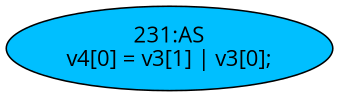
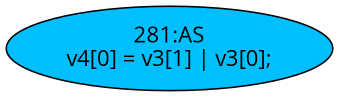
node "231:AS v4[0] = v3[1] | v3[0];": label "231:AS v4[0] = v3[1] | v3[0];" -> "281:AS v4[0] = v3[1] | v3[0];"
